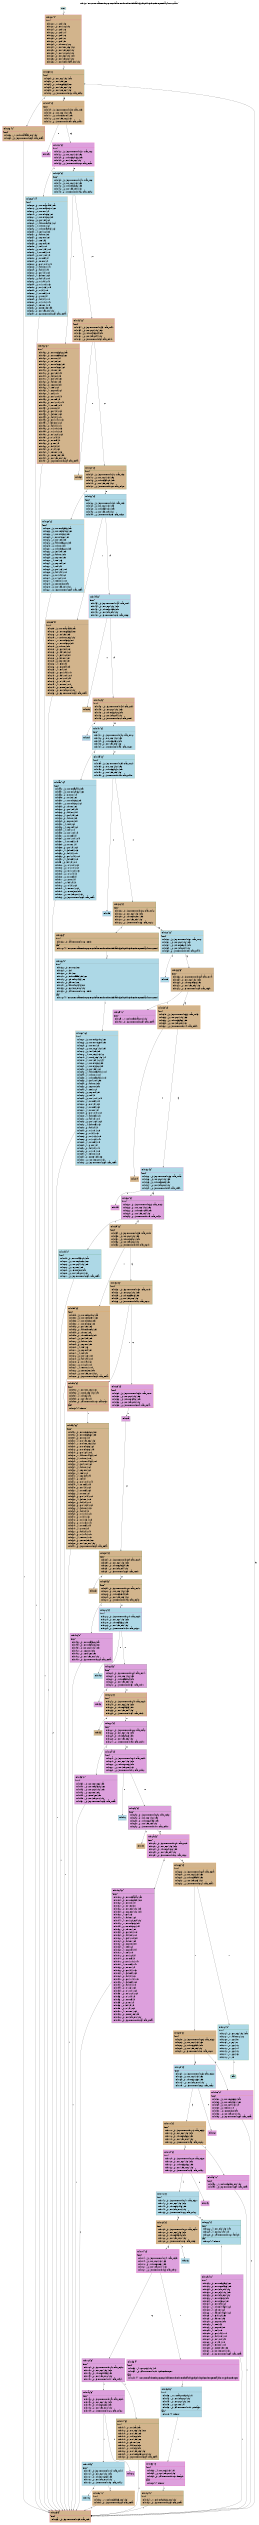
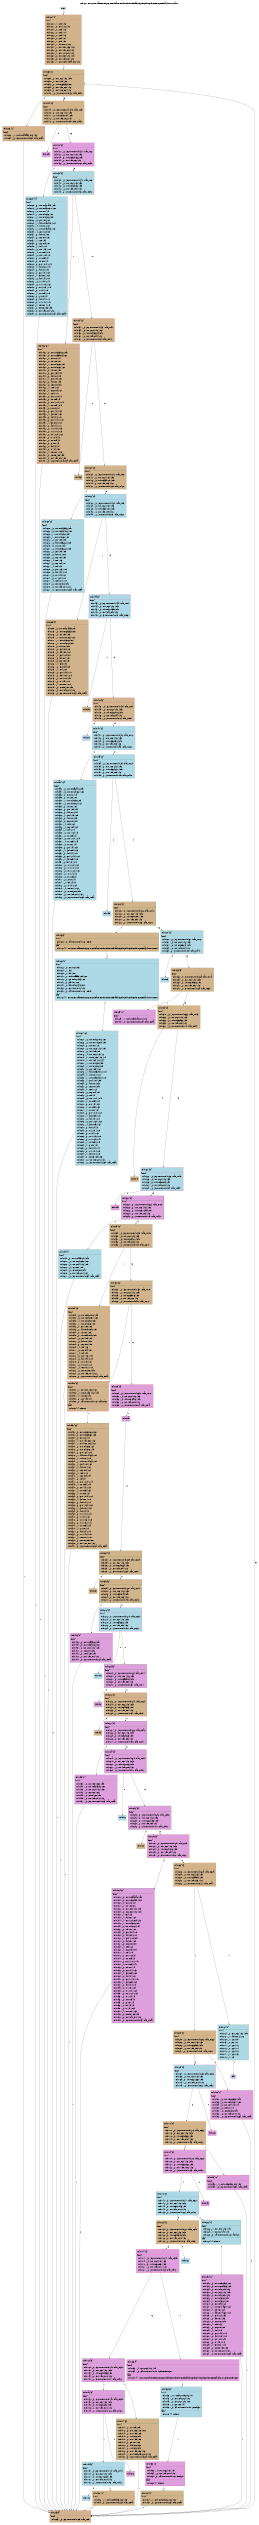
node "Exit": color darkgreen -> deeppink
